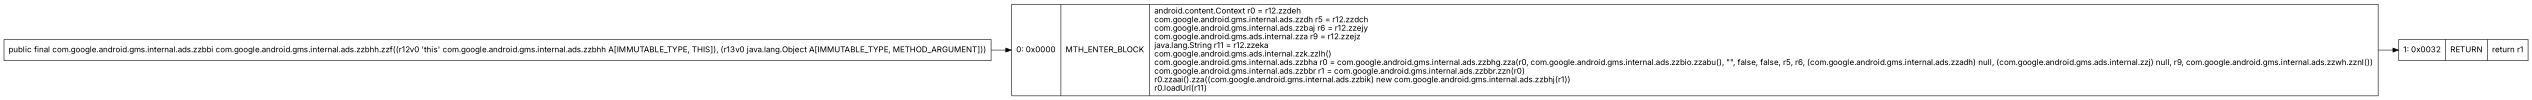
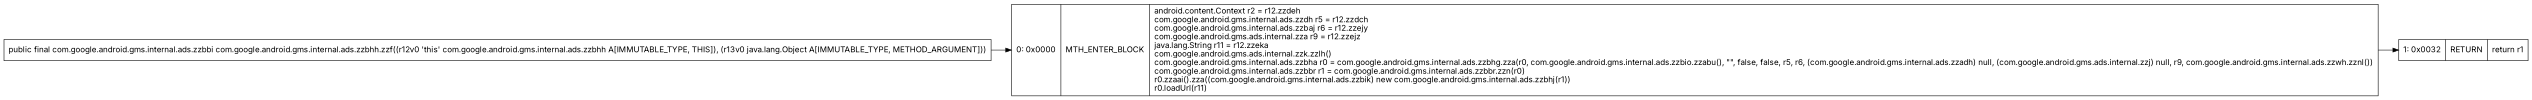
node "0: 0x0000": text "android.content.Context r0 = r12.zzdeh" -> "android.content.Context r2 = r12.zzdeh"
